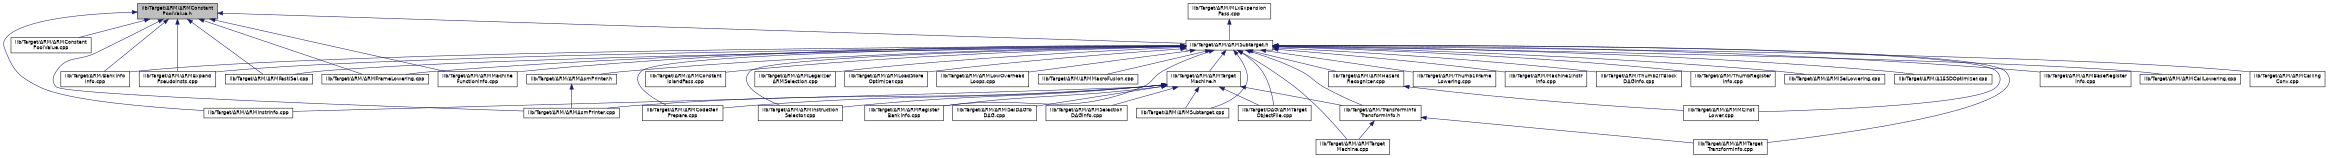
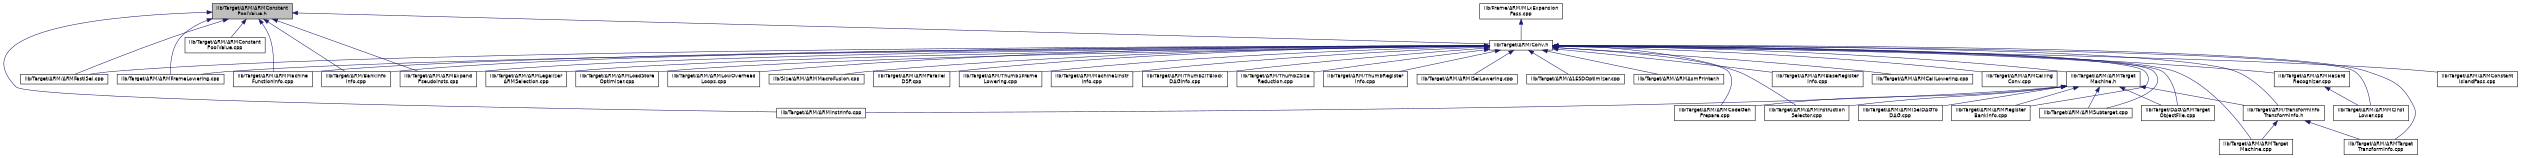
node "lib/Target/ARM/MLxExpansion Pass.cpp": label "lib/Target/ARM/MLxExpansion Pass.cpp" -> "lib/Frame/ARM/MLxExpansion Pass.cpp"
node "lib/Target/ARM/ARMSubtarget.h": label "lib/Target/ARM/ARMSubtarget.h" -> "lib/Target/ARM/Conv.h"
node "lib/Target/ARM/ARMParallel DSP.cpp": added
node "lib/Target/ARM/ARMMacroFusion.cpp": label "lib/Target/ARM/ARMMacroFusion.cpp" -> "lib/Size/ARM/ARMMacroFusion.cpp"
node "lib/Target/ARM/Thumb2Size Reduction.cpp": added
node "lib/Target/ARM/ARMAsmPrinter.cpp": removed
node "lib/Target/ARM/ARMSelection DAGInfo.cpp": removed
